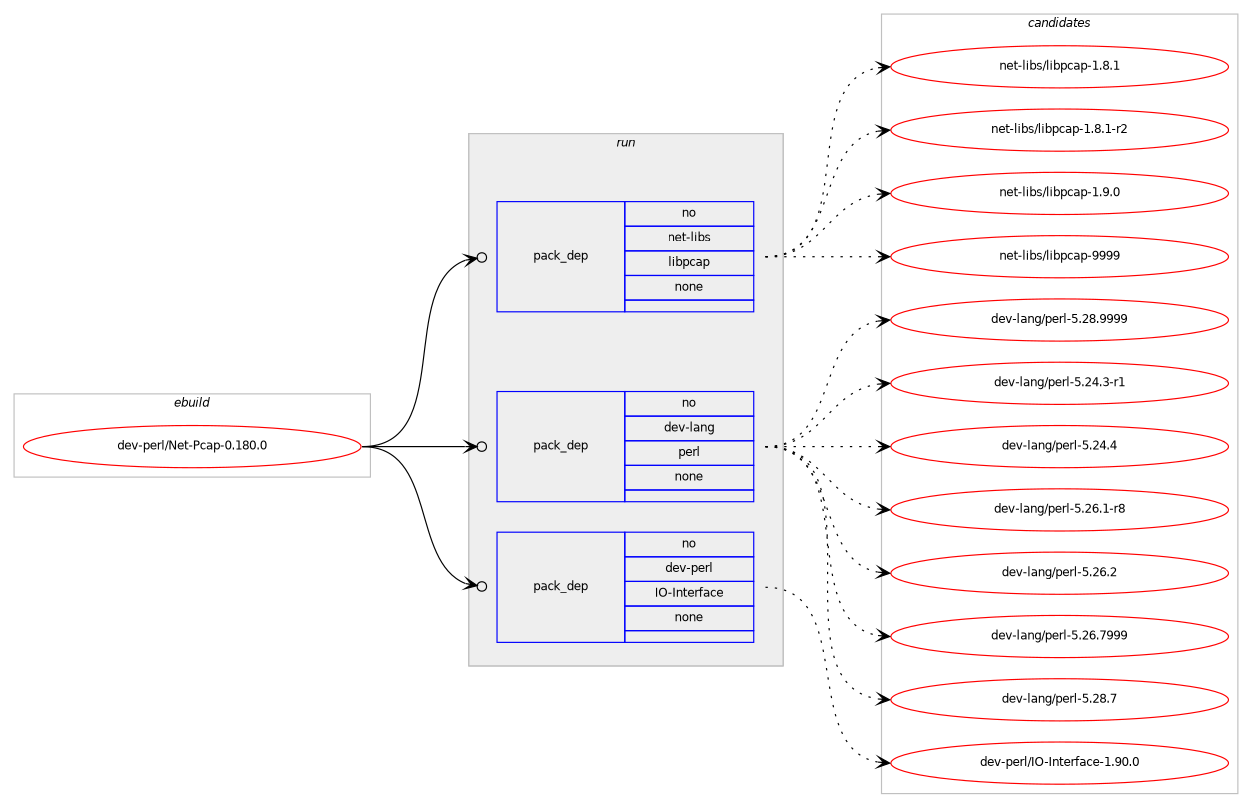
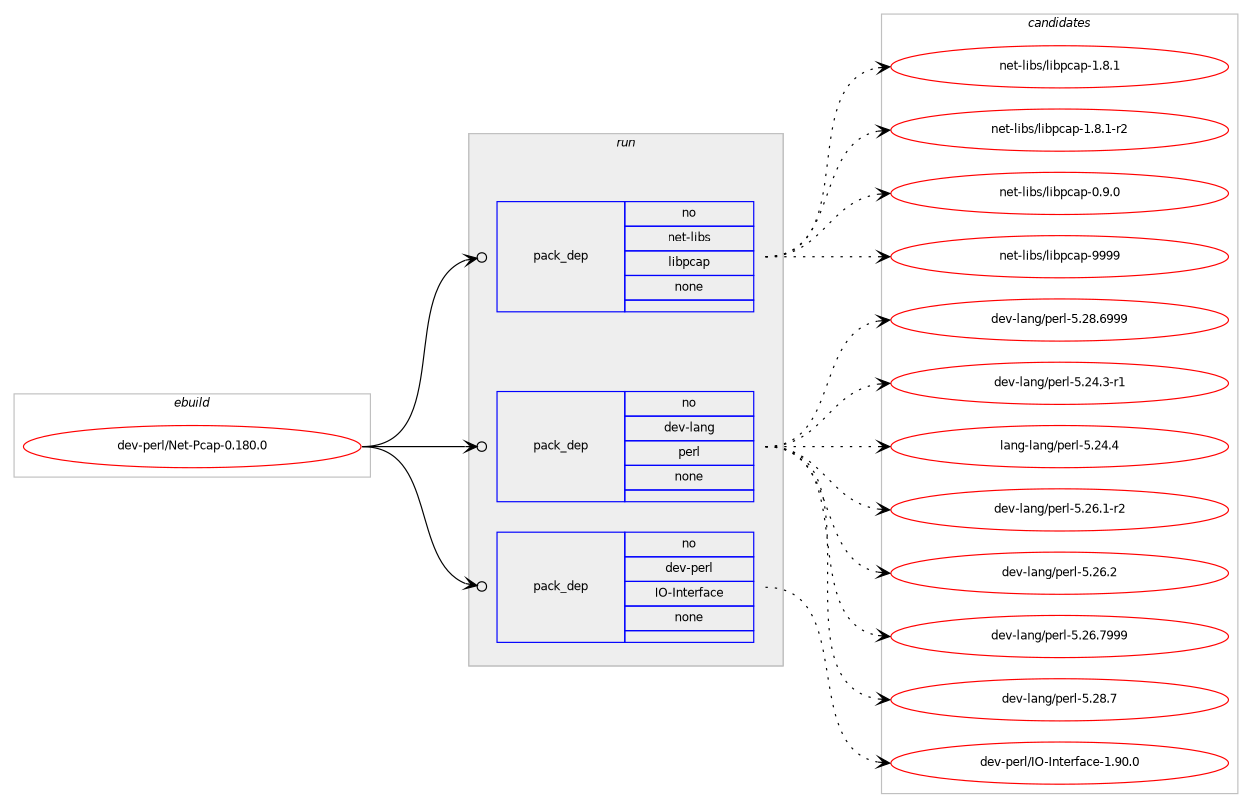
node "net-libs/libpcap-1.9.0": label "net-libs/libpcap-1.9.0" -> "net-libs/libpcap-0.9.0"
node "dev-lang/perl-5.28.9999": label "dev-lang/perl-5.28.9999" -> "dev-lang/perl-5.28.6999"
node "dev-lang/perl-5.24.4": label "dev-lang/perl-5.24.4" -> "lang-lang/perl-5.24.4"
node "dev-lang/perl-5.26.1-r8": label "dev-lang/perl-5.26.1-r8" -> "dev-lang/perl-5.26.1-r2"
